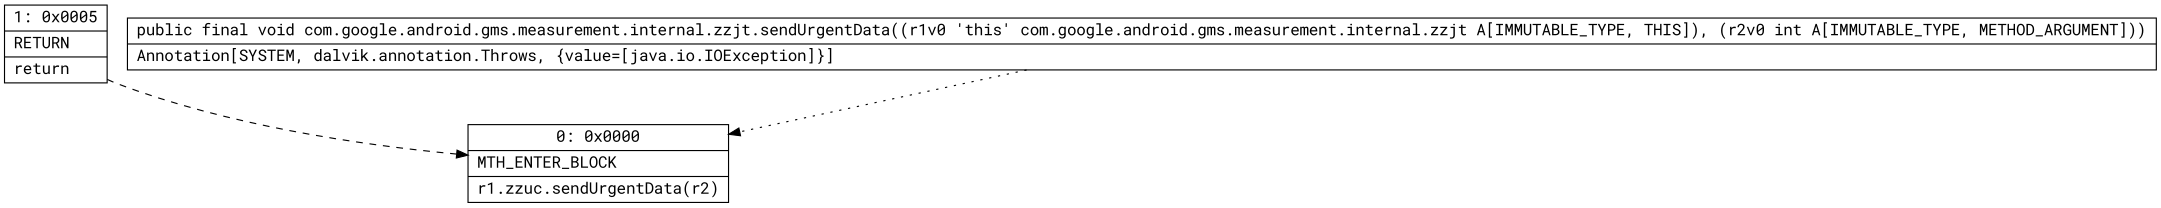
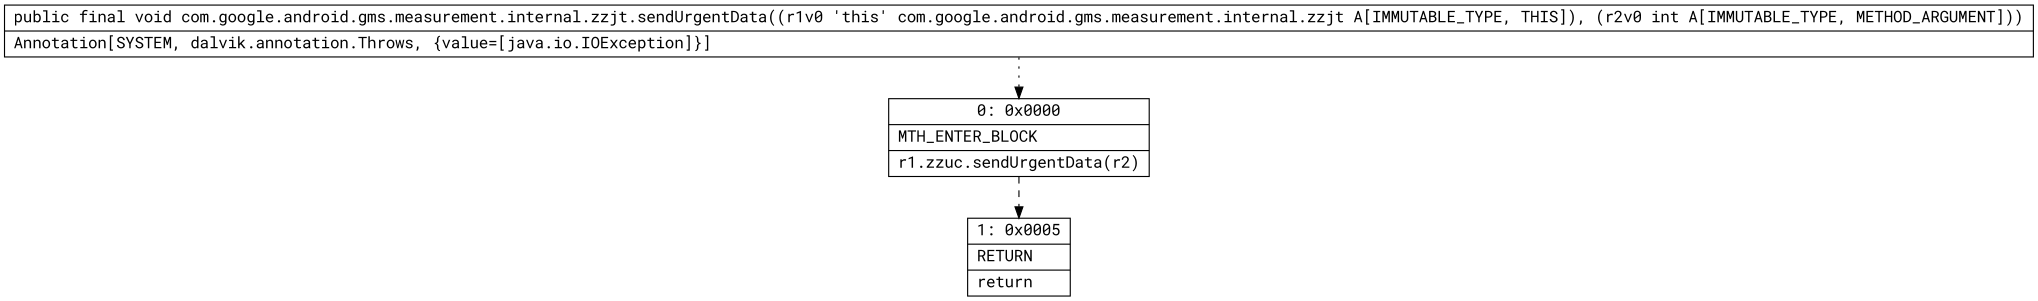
edge "1: 0x0005" -> "0: 0x0000": reversed
